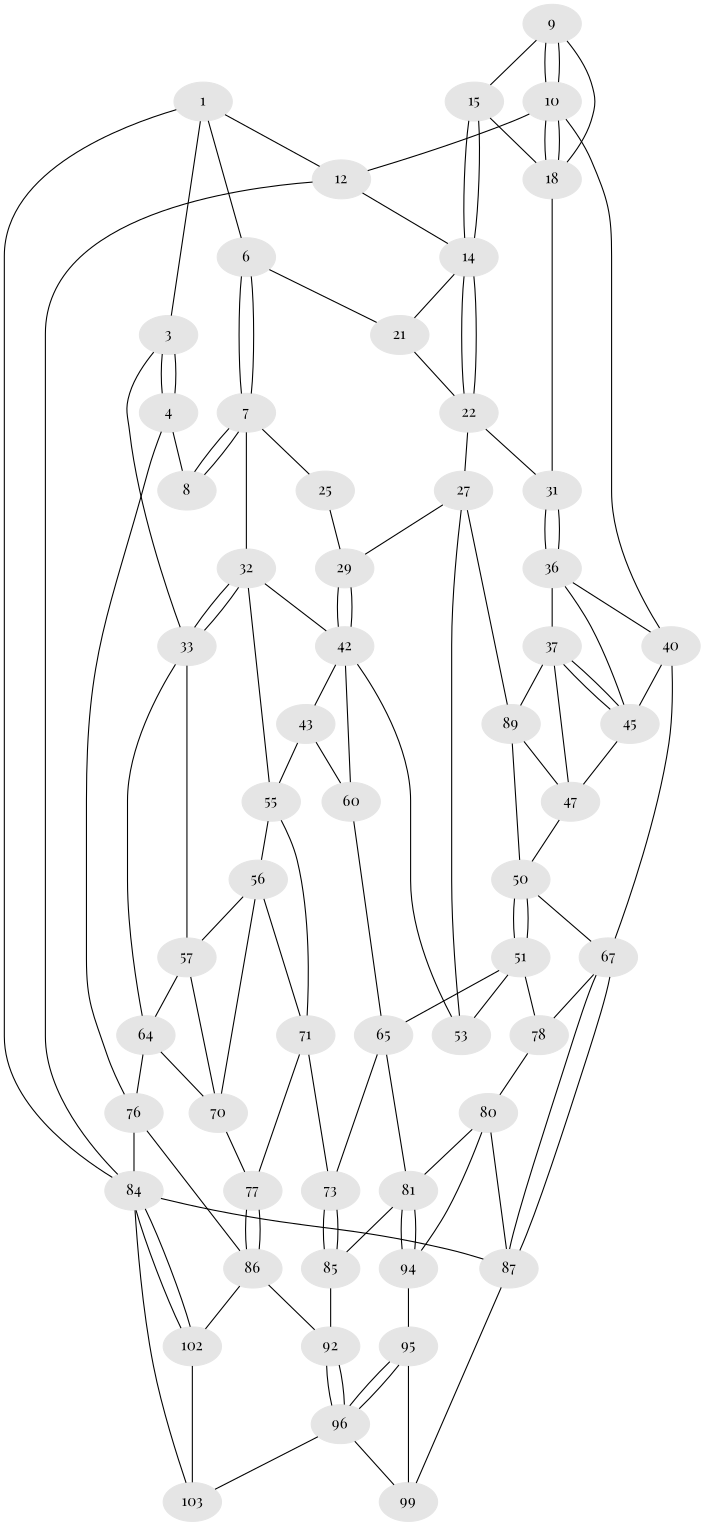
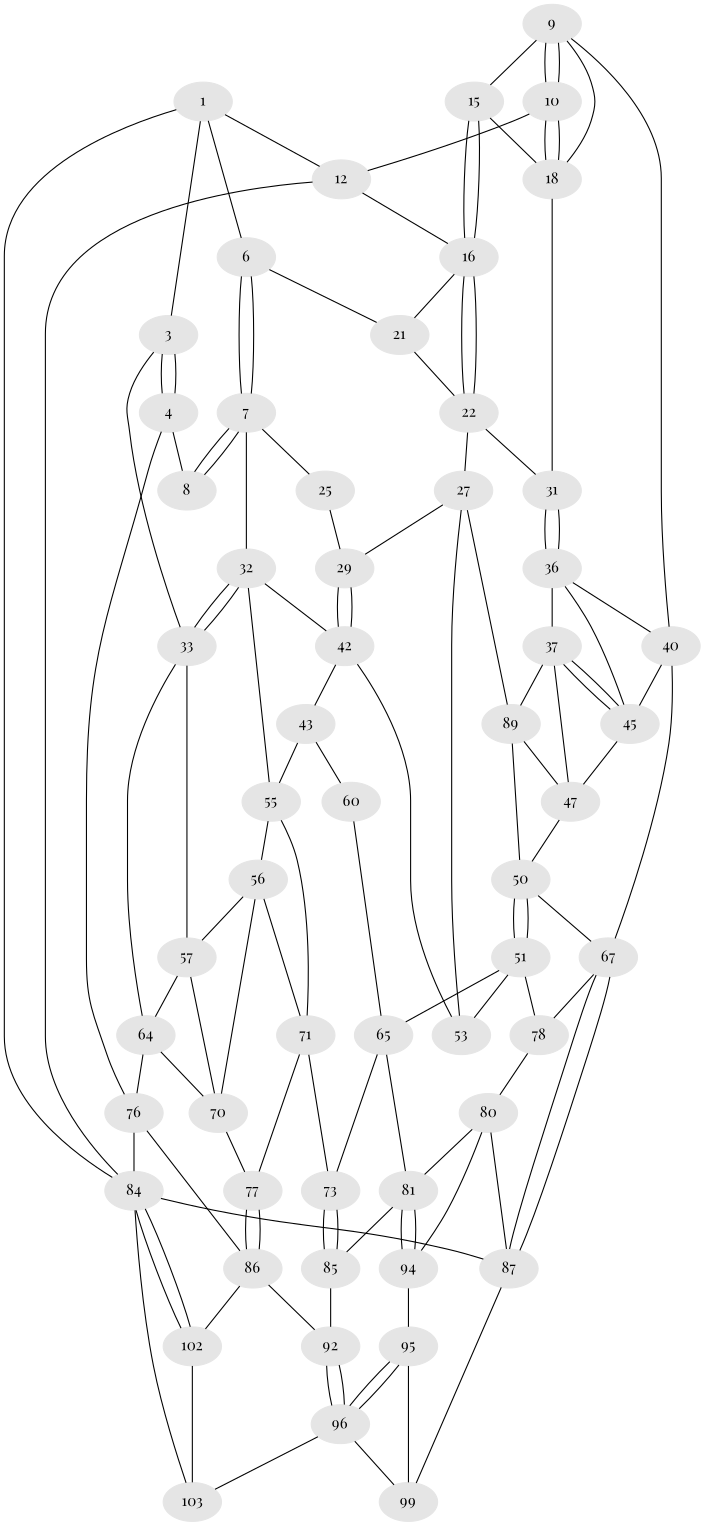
node "14": label "14" -> "16"
edge "10" -- "40": now "9" -- "40"
edge "42" -- "60": removed
